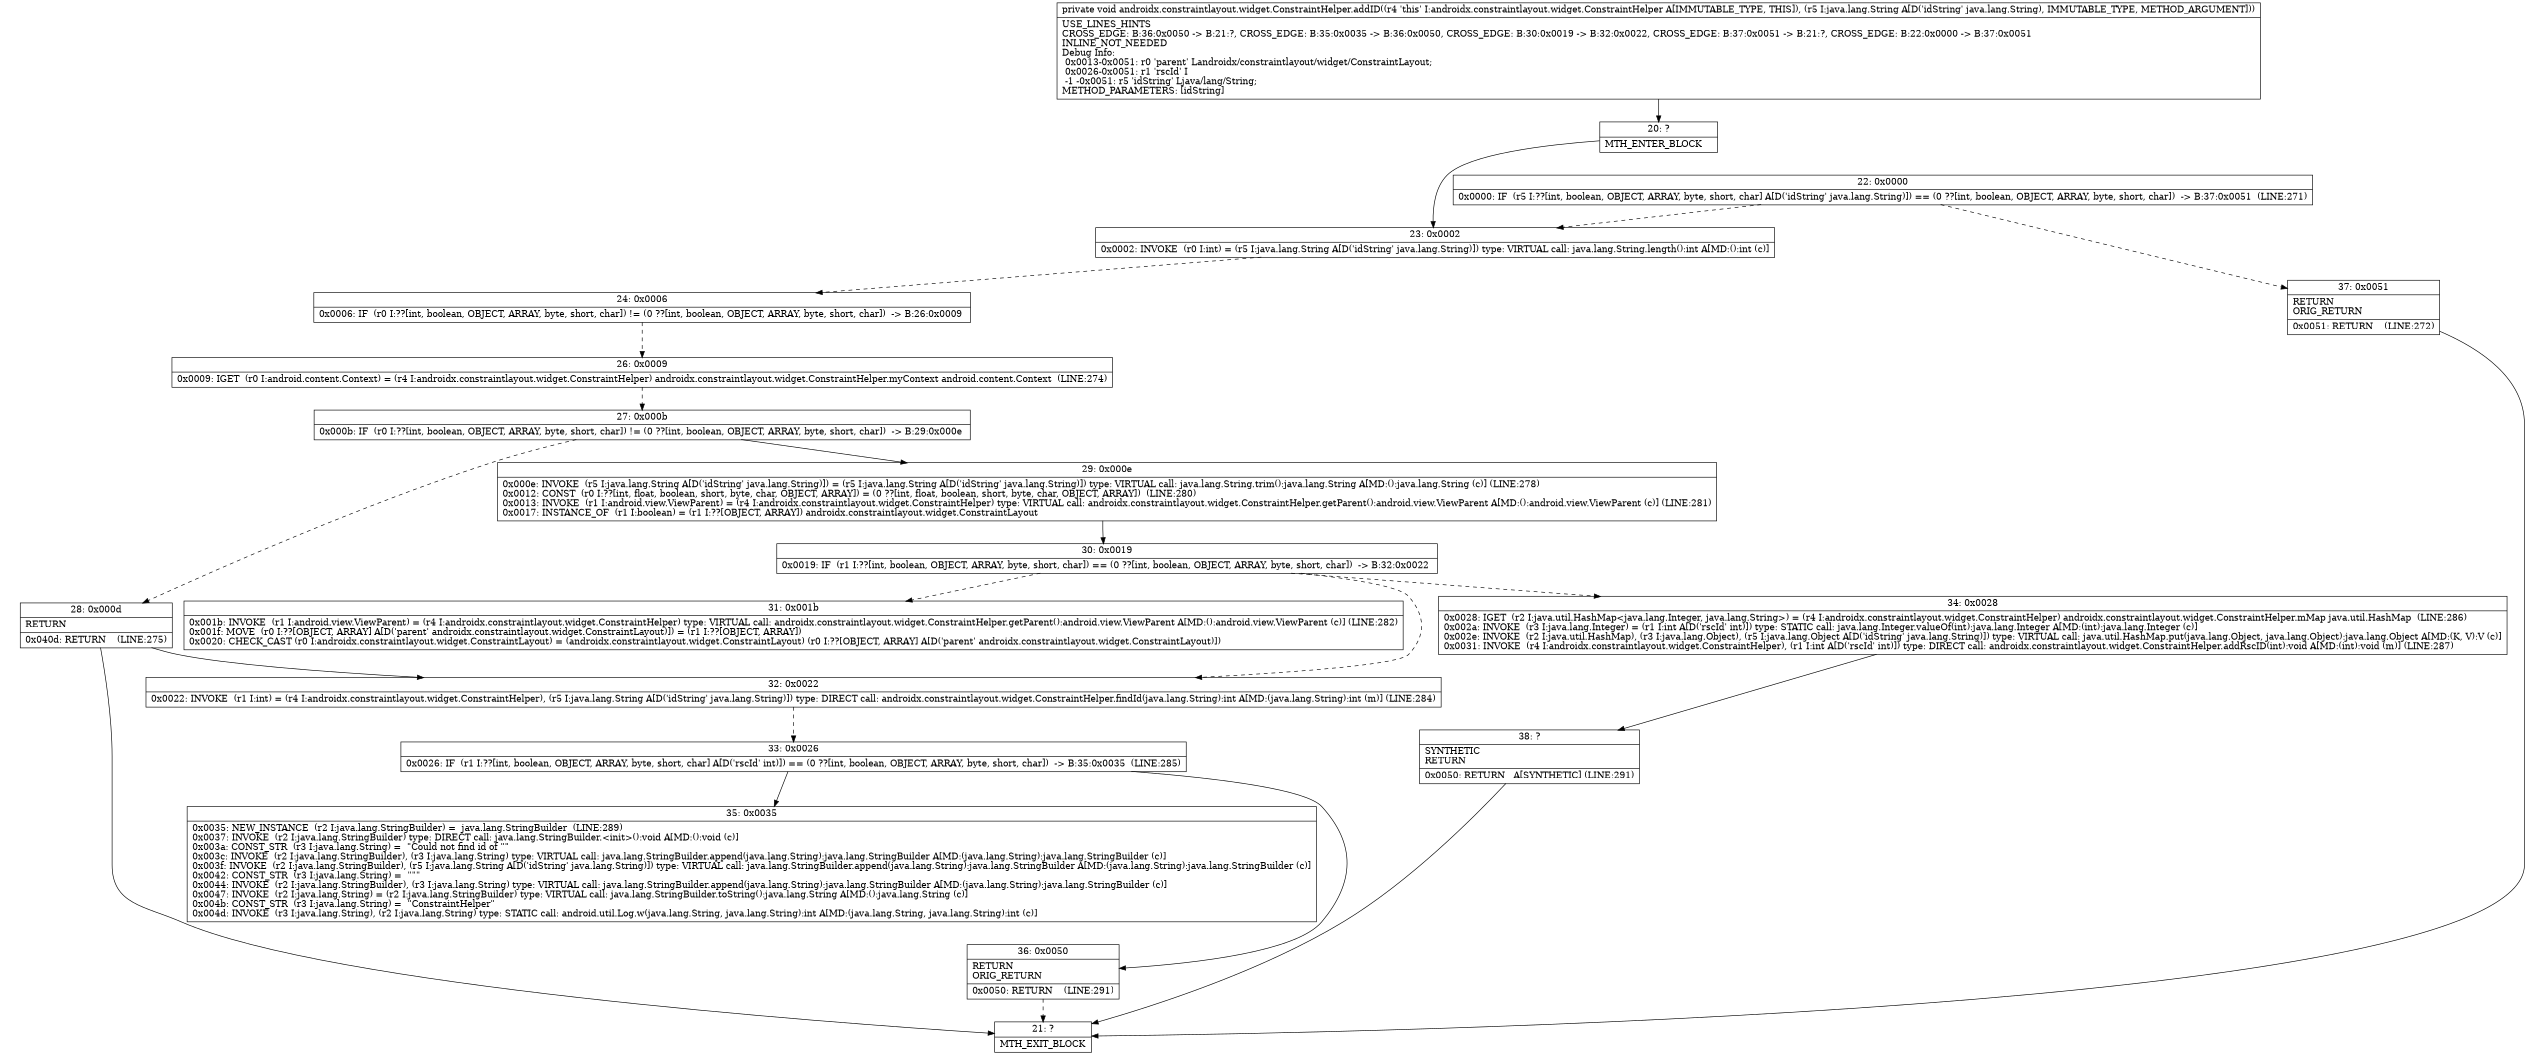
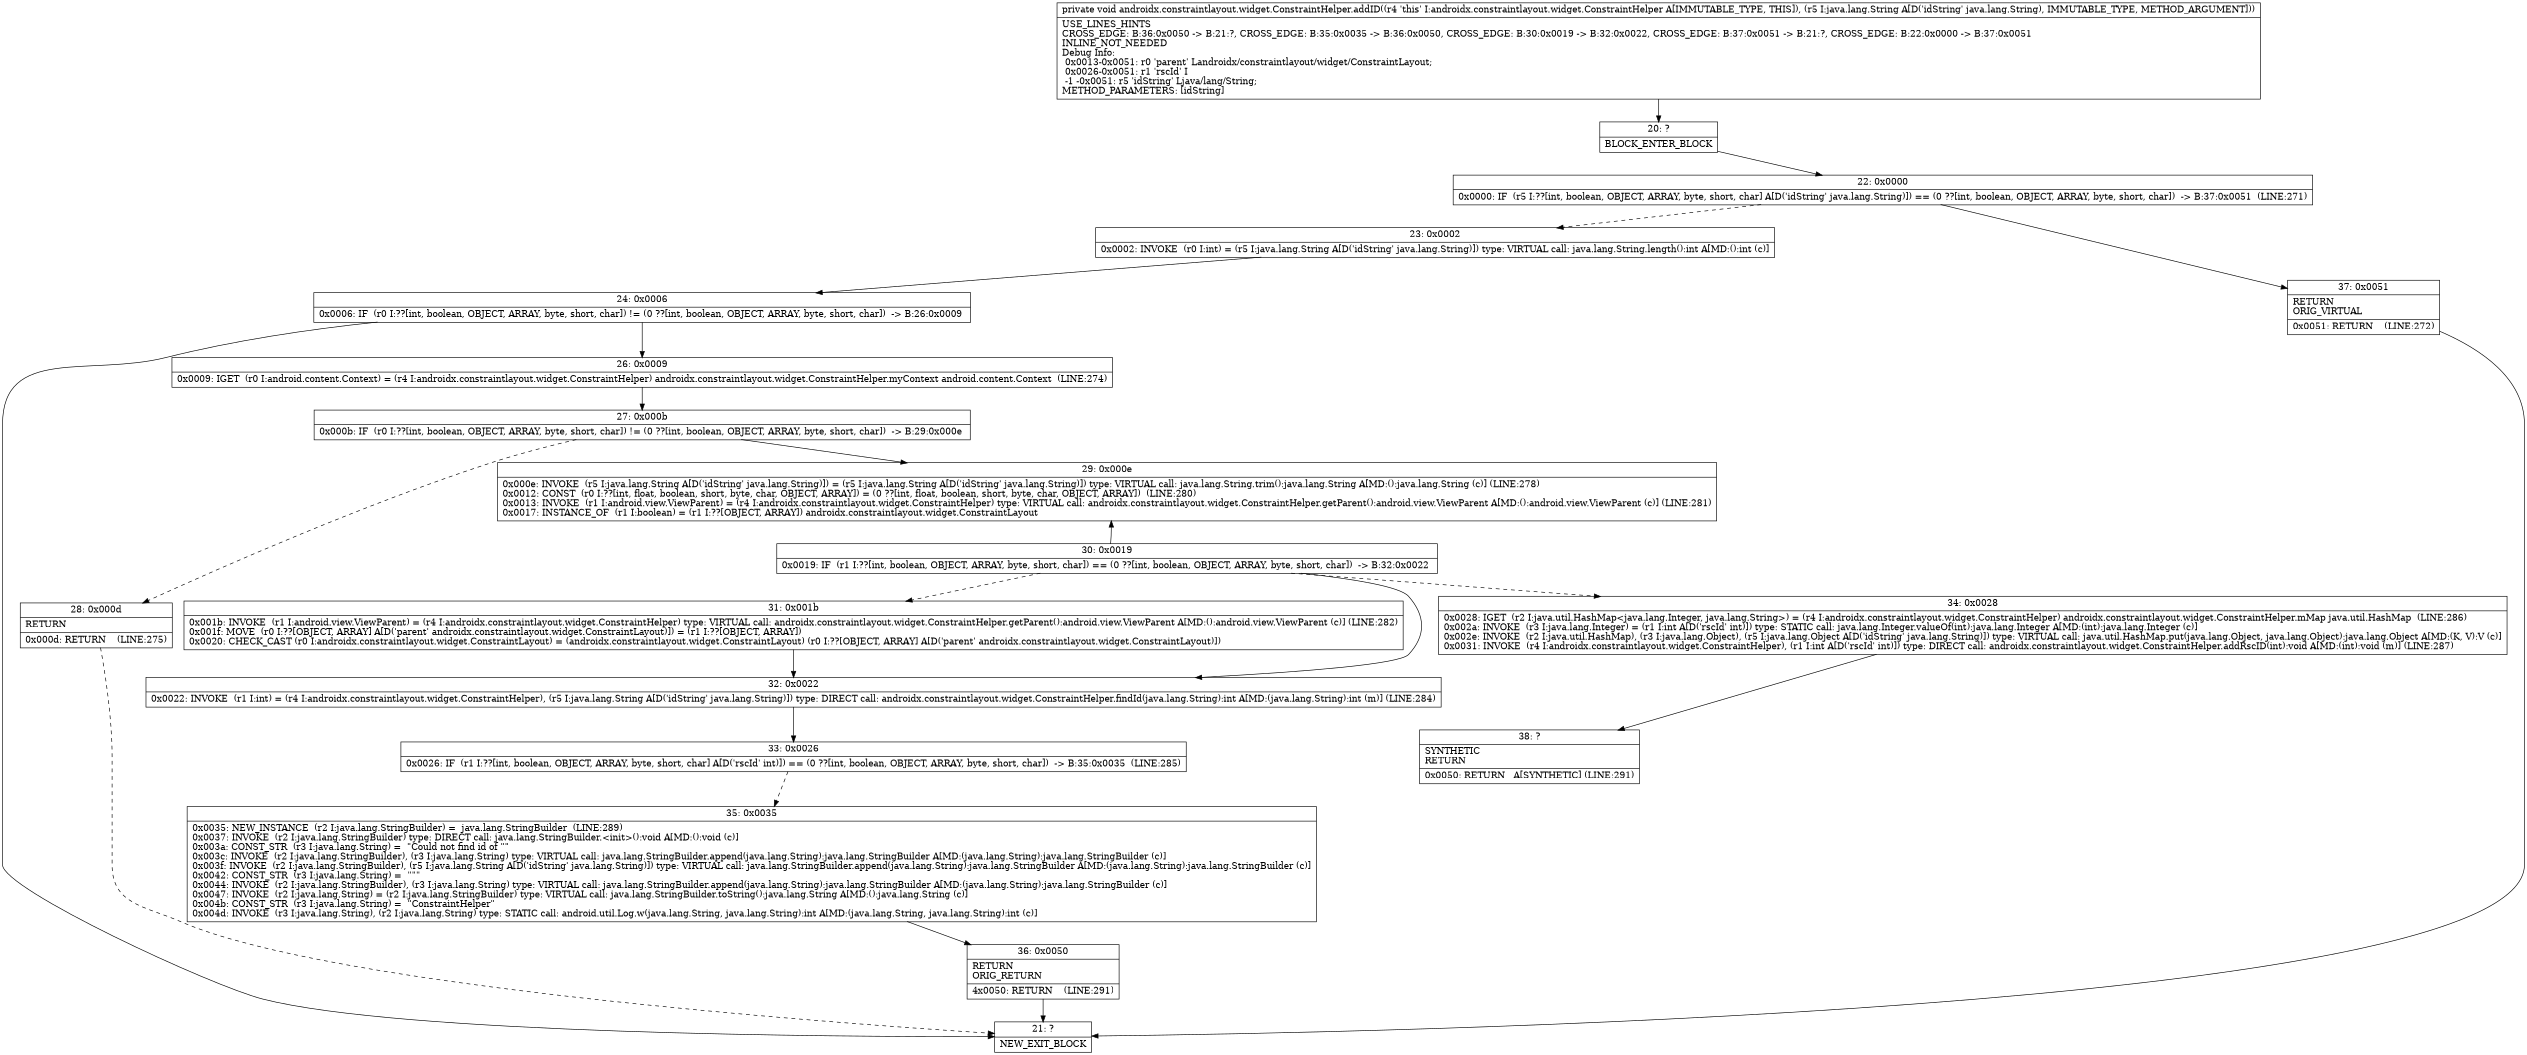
node "20: ?": text "MTH_ENTER_BLOCK" -> "BLOCK_ENTER_BLOCK"
edge "20: ?" -> "23: 0x0002": now "20: ?" -> "22: 0x0000"
edge "22: 0x0000" -> "37: 0x0051": style dashed -> solid
edge "23: 0x0002" -> "24: 0x0006": style dashed -> solid
node "37: 0x0051": text "ORIG_RETURN" -> "ORIG_VIRTUAL"
edge "24: 0x0006" -> "26: 0x0009": style dashed -> solid
edge "26: 0x0009" -> "27: 0x000b": style dashed -> solid
edge "29: 0x000e" -> "30: 0x0019": reversed
node "28: 0x000d": text "0x040d: RETURN    (LINE:275)" -> "0x000d: RETURN    (LINE:275)"
edge "30: 0x0019" -> "32: 0x0022": style dashed -> solid
edge "28: 0x000d" -> "32: 0x0022": now "31: 0x001b" -> "32: 0x0022"
edge "32: 0x0022" -> "33: 0x0026": style dashed -> solid
edge "33: 0x0026" -> "35: 0x0035": style solid -> dashed
edge "33: 0x0026" -> "36: 0x0050": now "35: 0x0035" -> "36: 0x0050"
edge "38: ?" -> "21: ?": now "24: 0x0006" -> "21: ?"
edge "28: 0x000d" -> "21: ?": style solid -> dashed
node "36: 0x0050": text "0x0050: RETURN    (LINE:291)" -> "4x0050: RETURN    (LINE:291)"
edge "36: 0x0050" -> "21: ?": style dashed -> solid
node "21: ?": text "MTH_EXIT_BLOCK" -> "NEW_EXIT_BLOCK"
